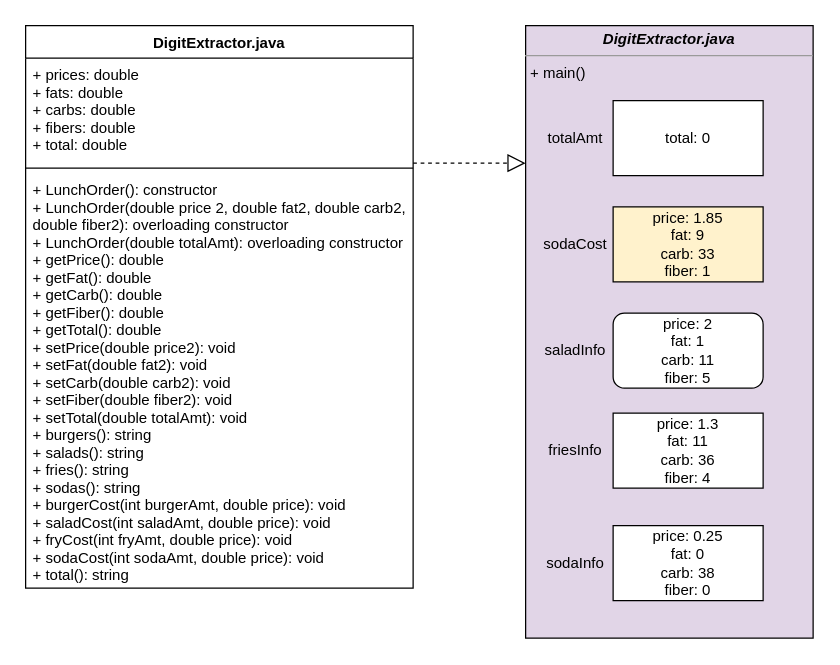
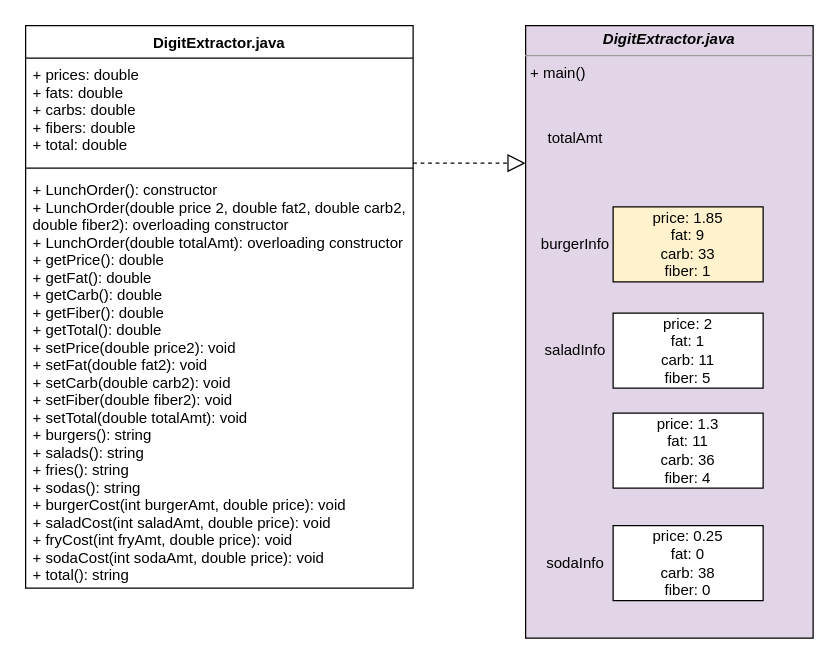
node "total: 0": removed
node "sodaCost": label "sodaCost" -> "burgerInfo"
node "price: 2 fat: 1 carb: 11 fiber: 5": shape rounded rectangle -> rectangle
node "friesInfo": removed
